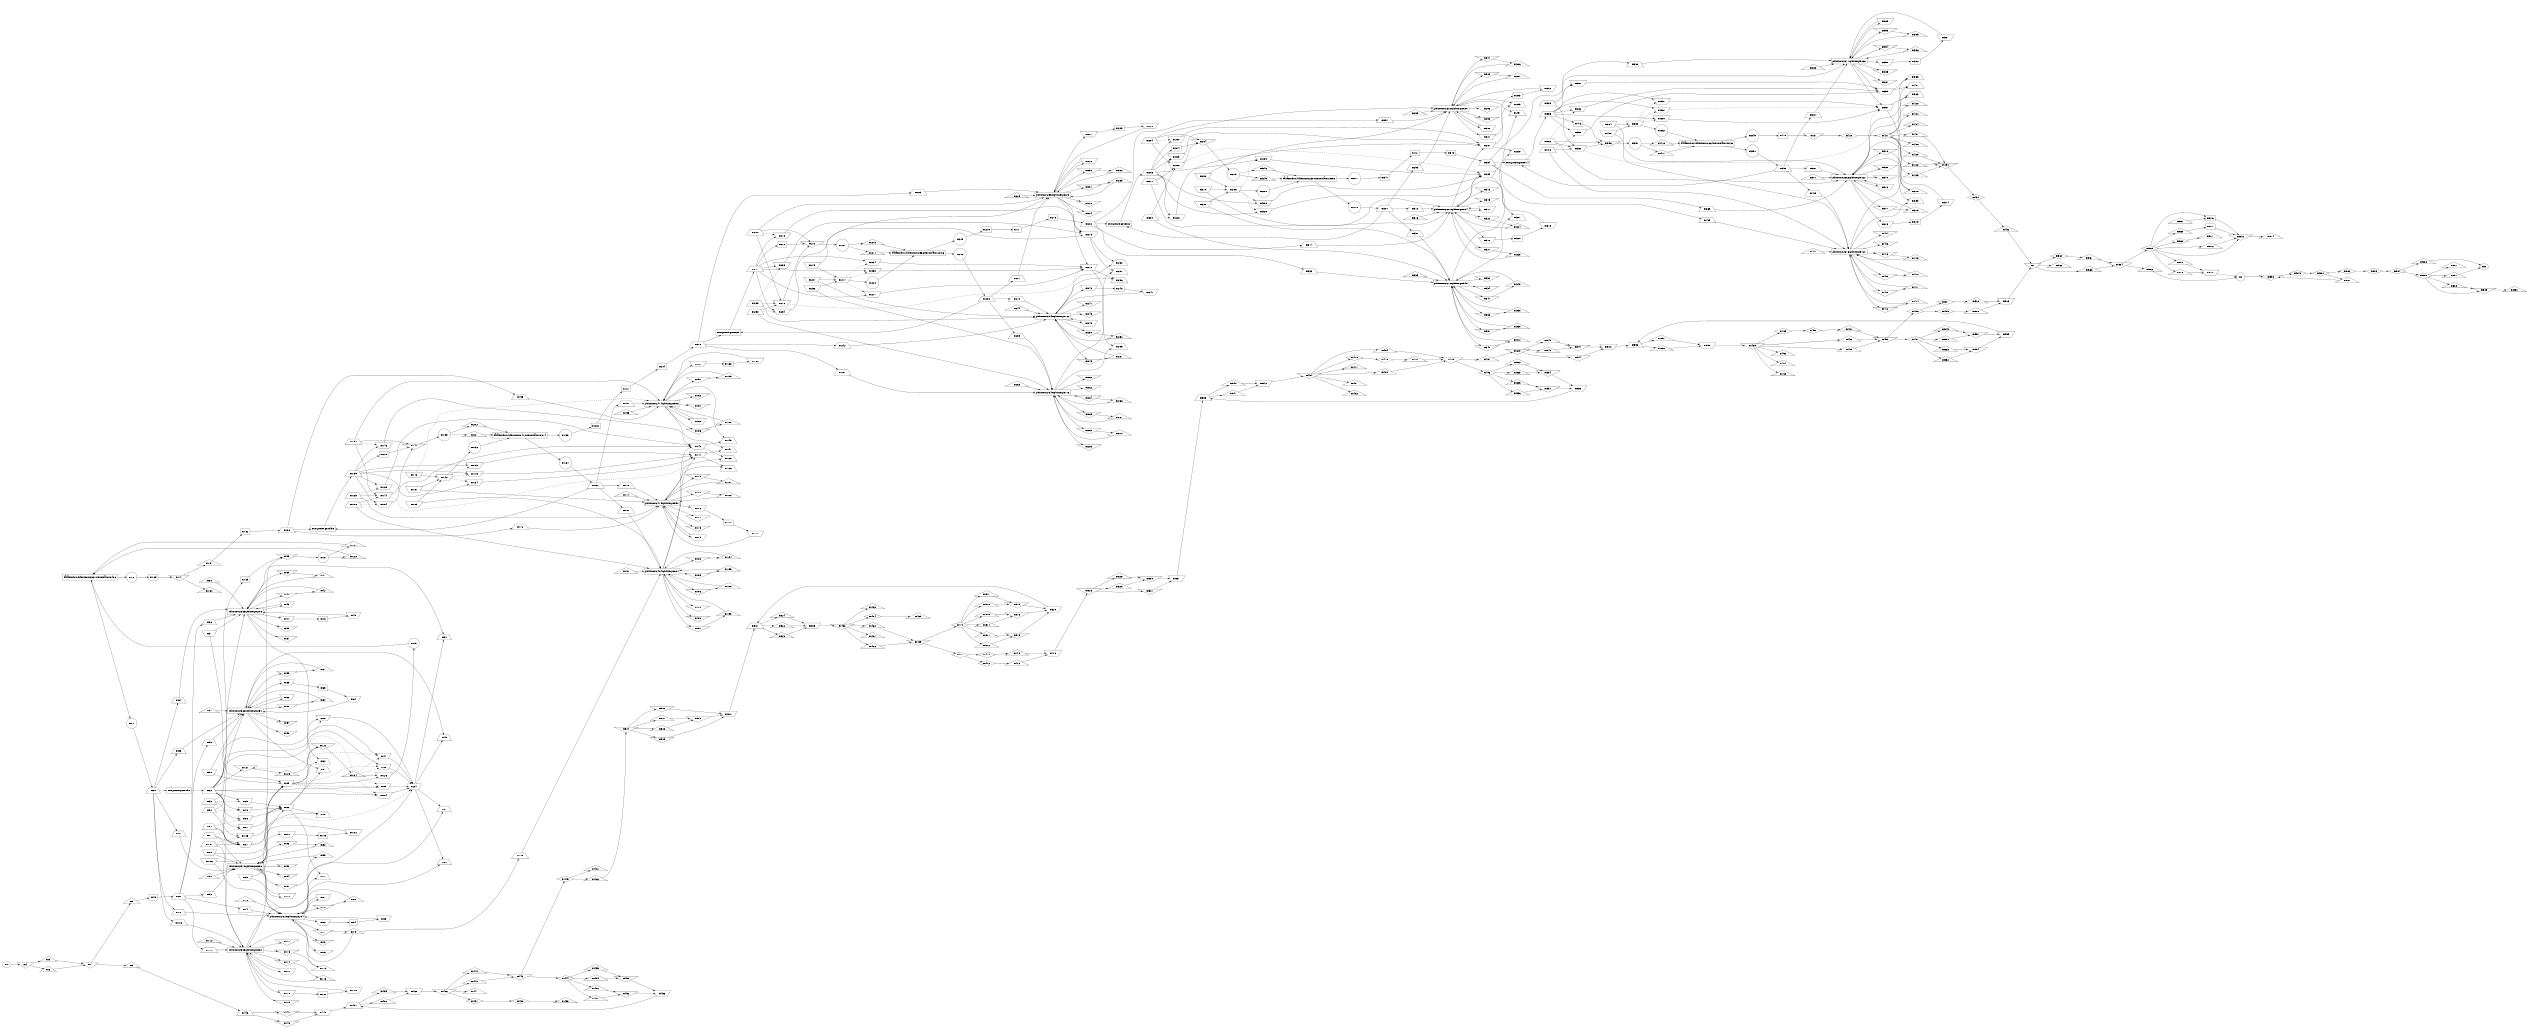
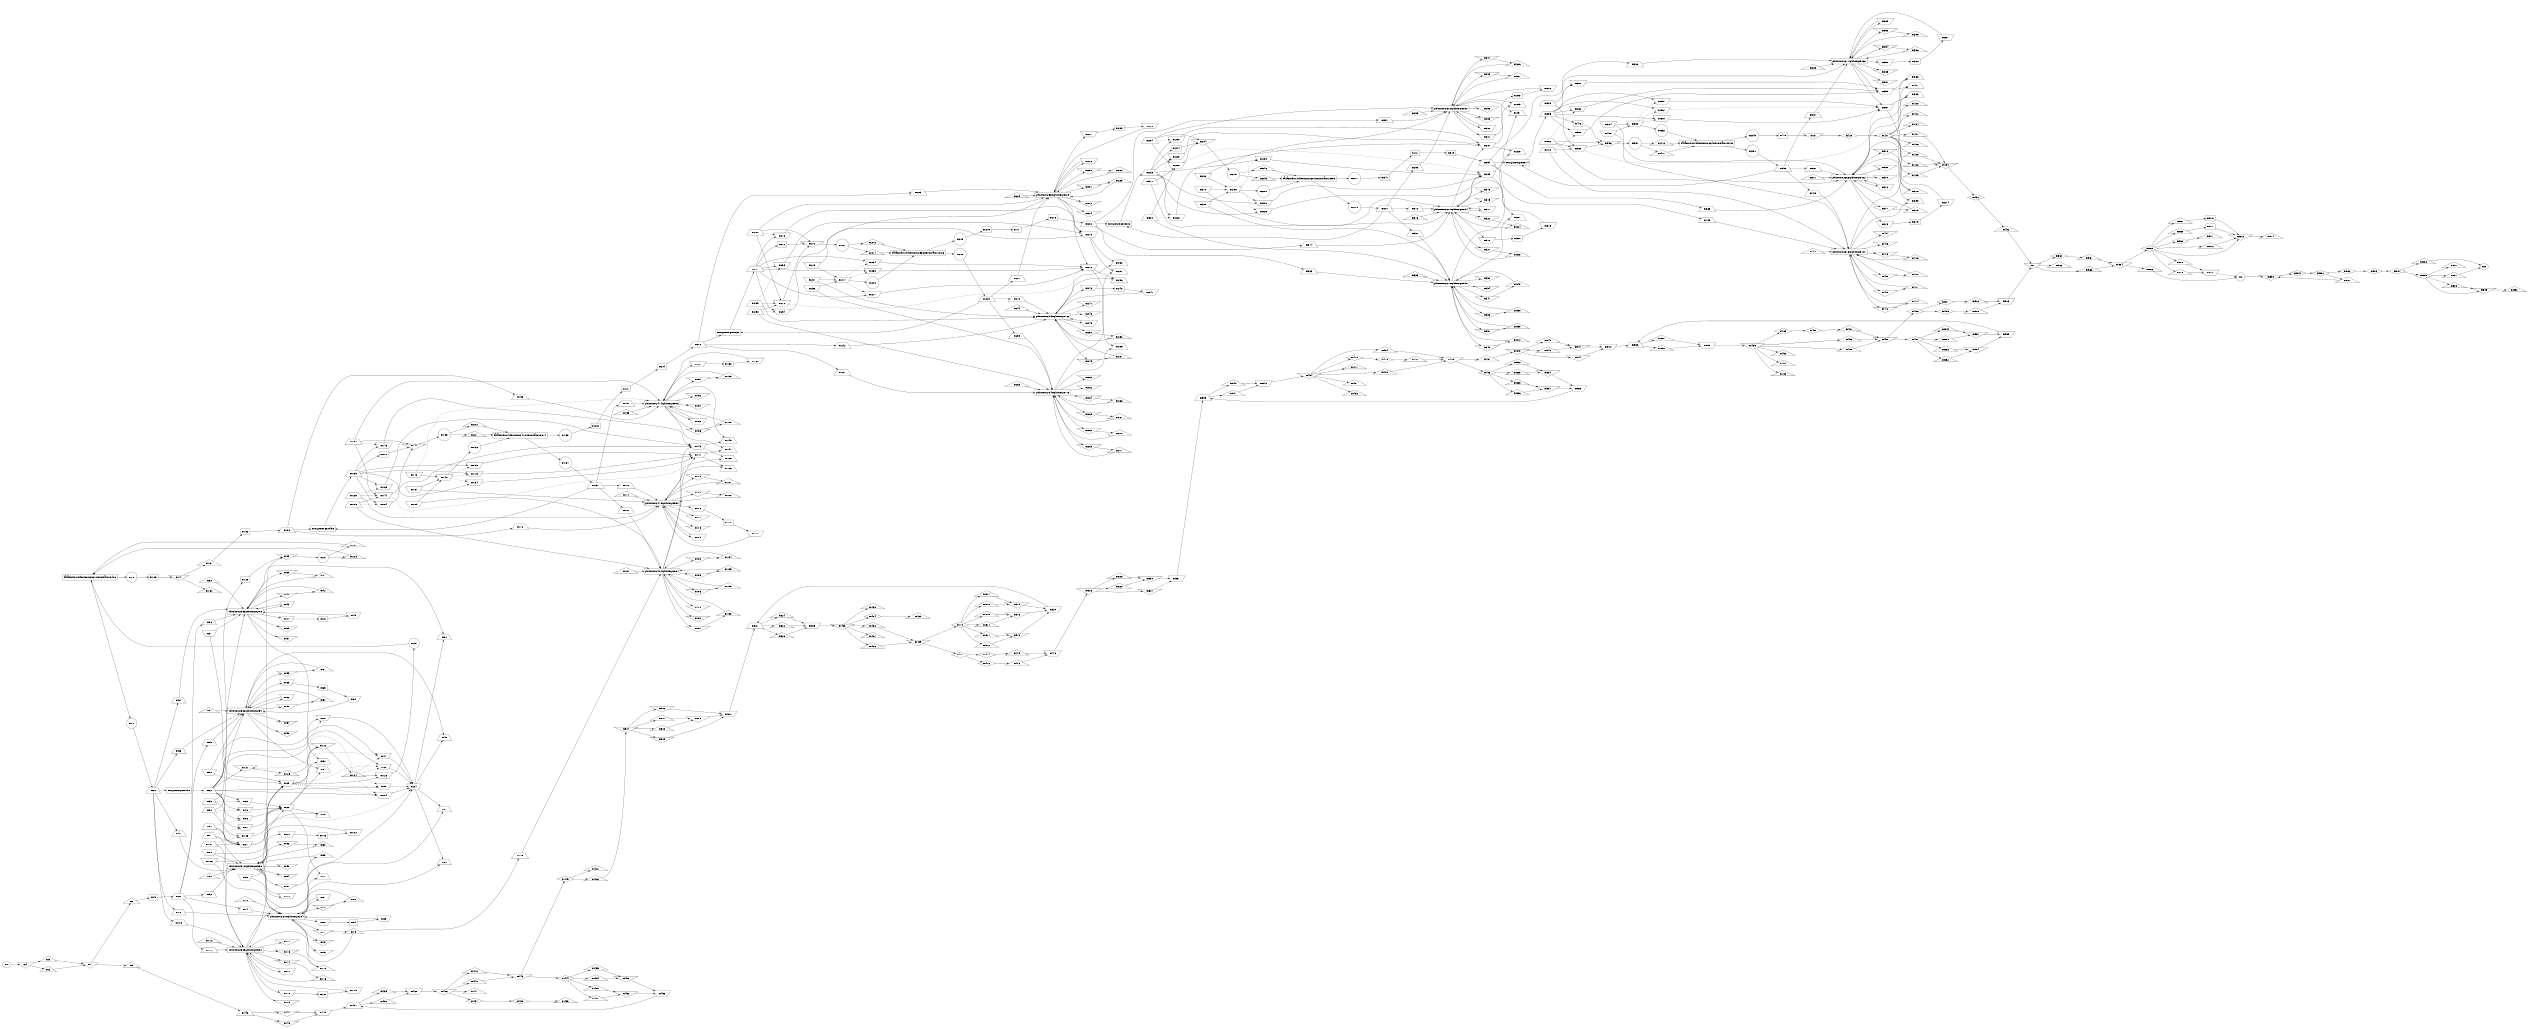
edge "e_565" -> "e_576": now "e_565" -> "e_567"
node "e_271": added
